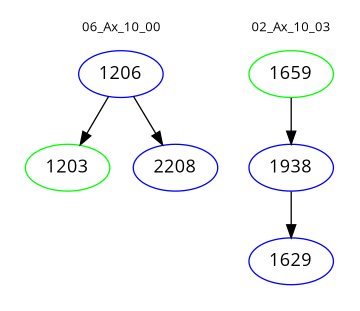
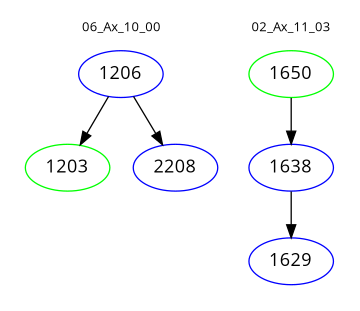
cluster "02_Ax_10_03": label "02_Ax_10_03" -> "02_Ax_11_03"
node "1659": label "1659" -> "1650"
node "1938": label "1938" -> "1638"
